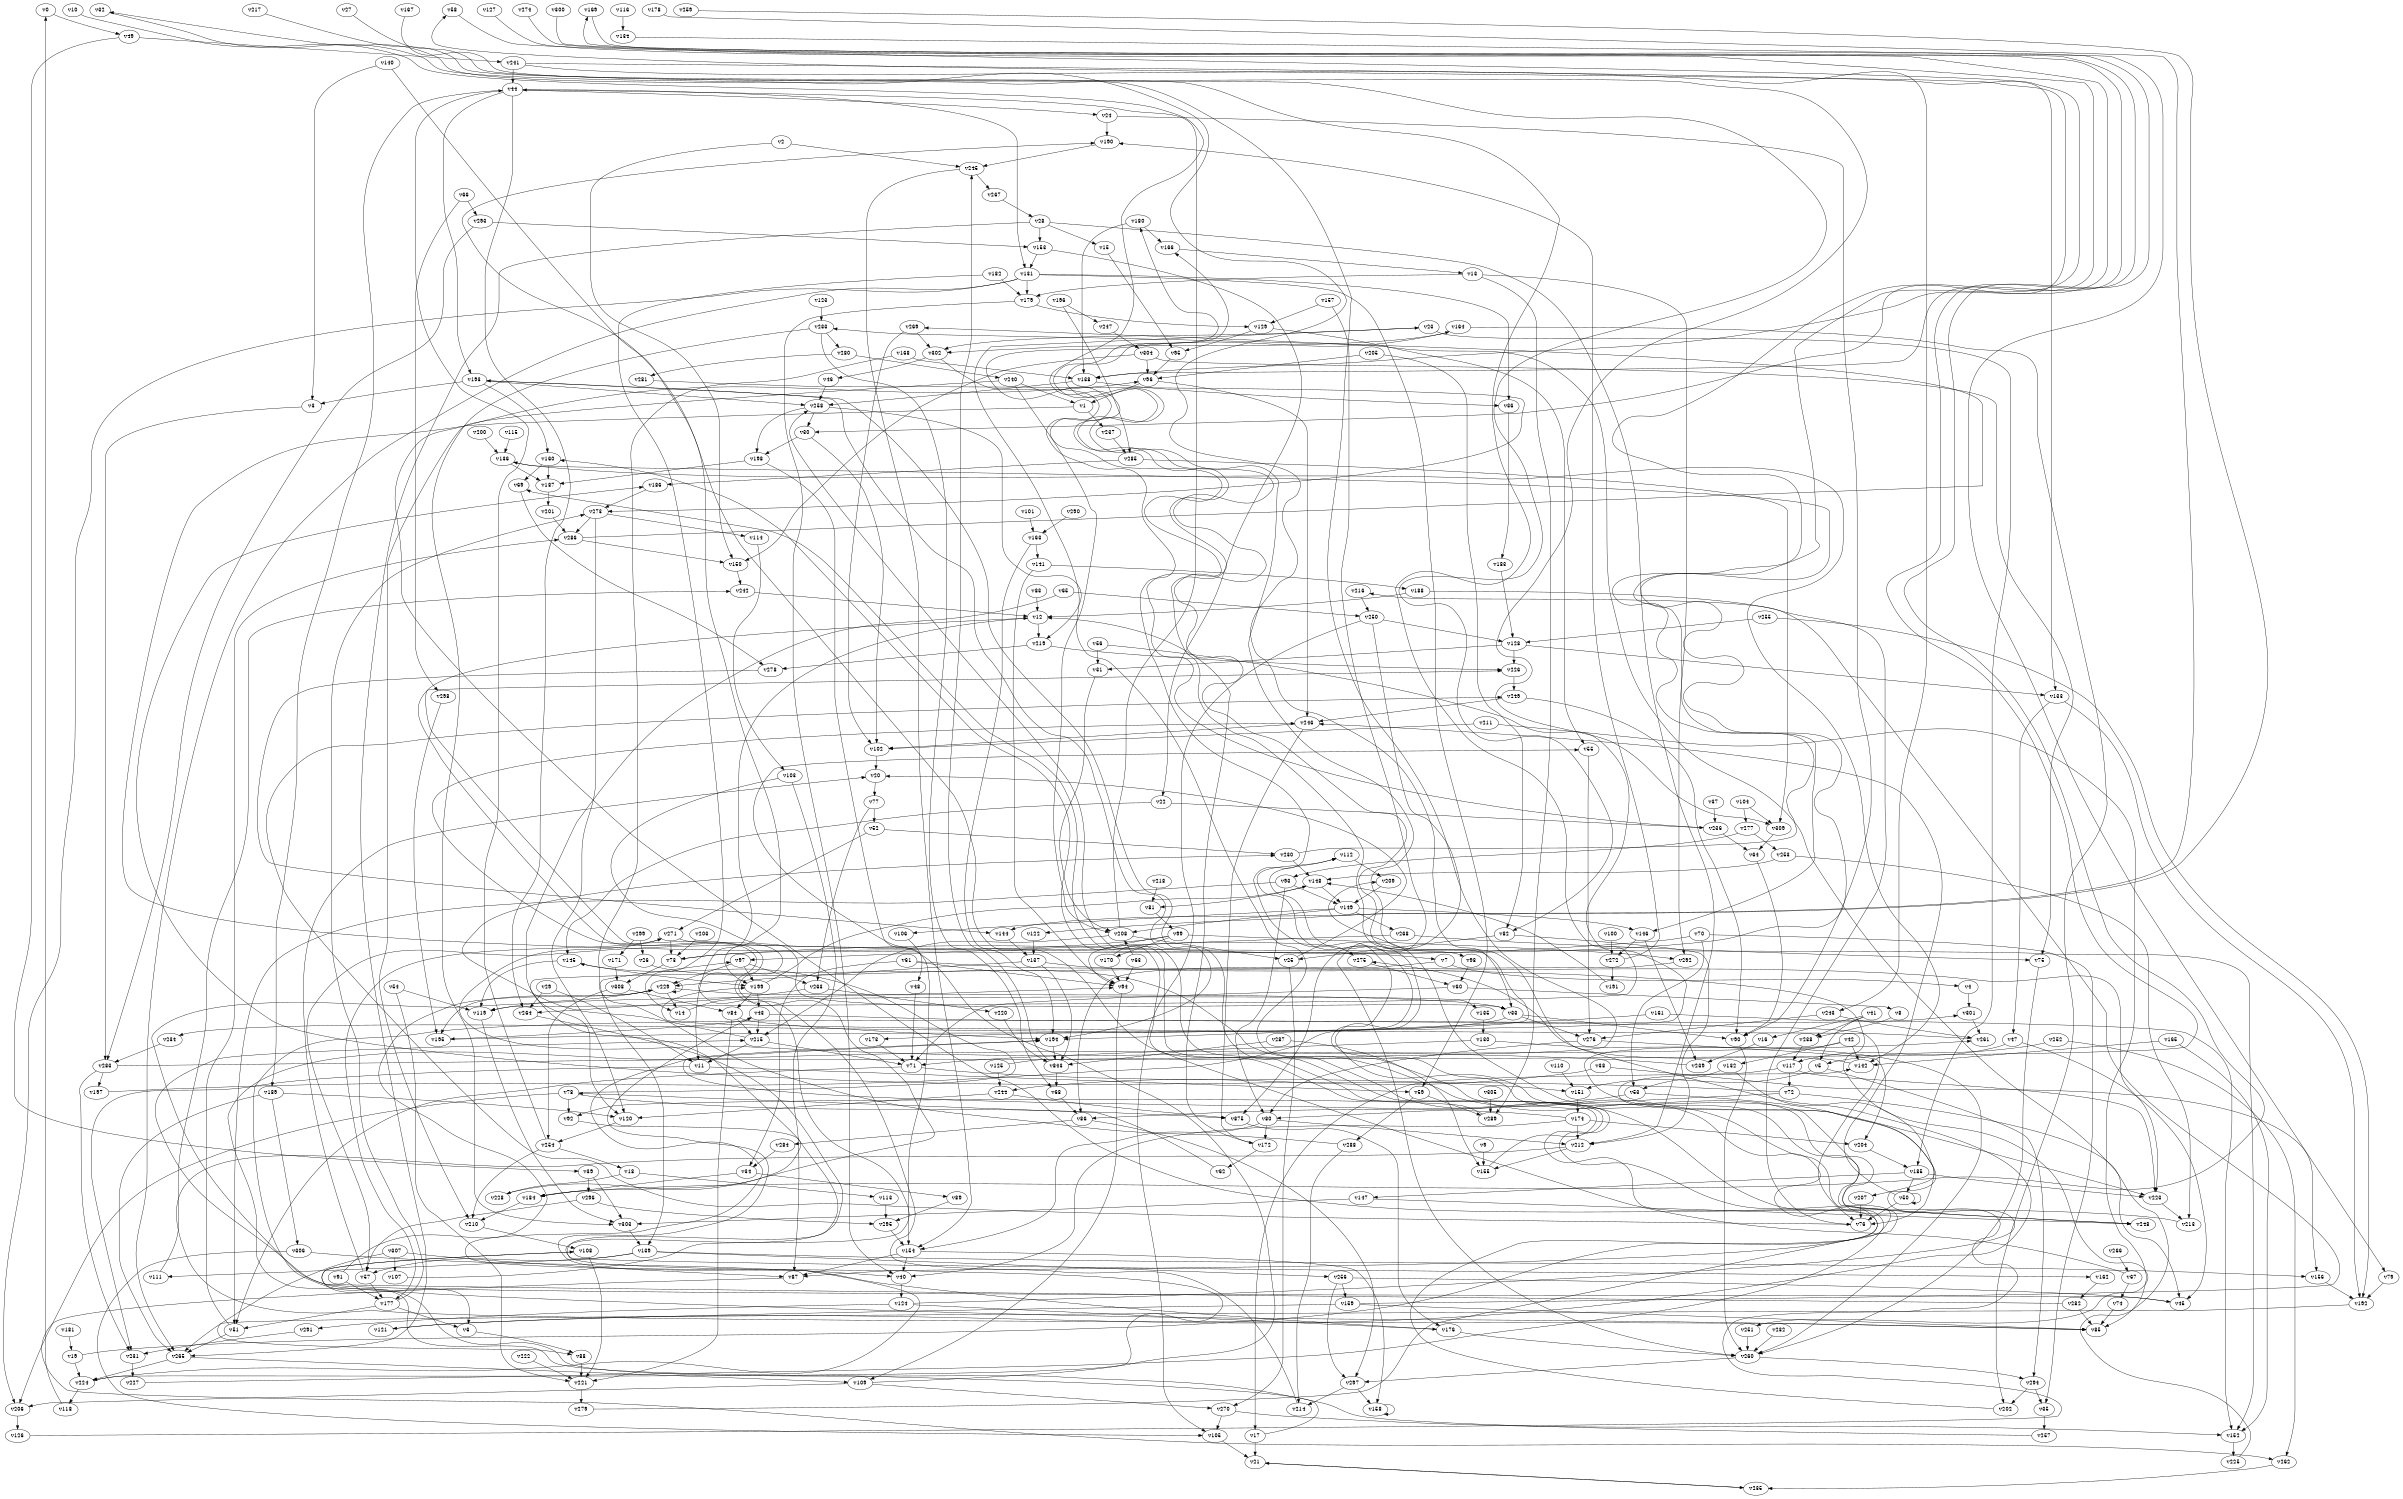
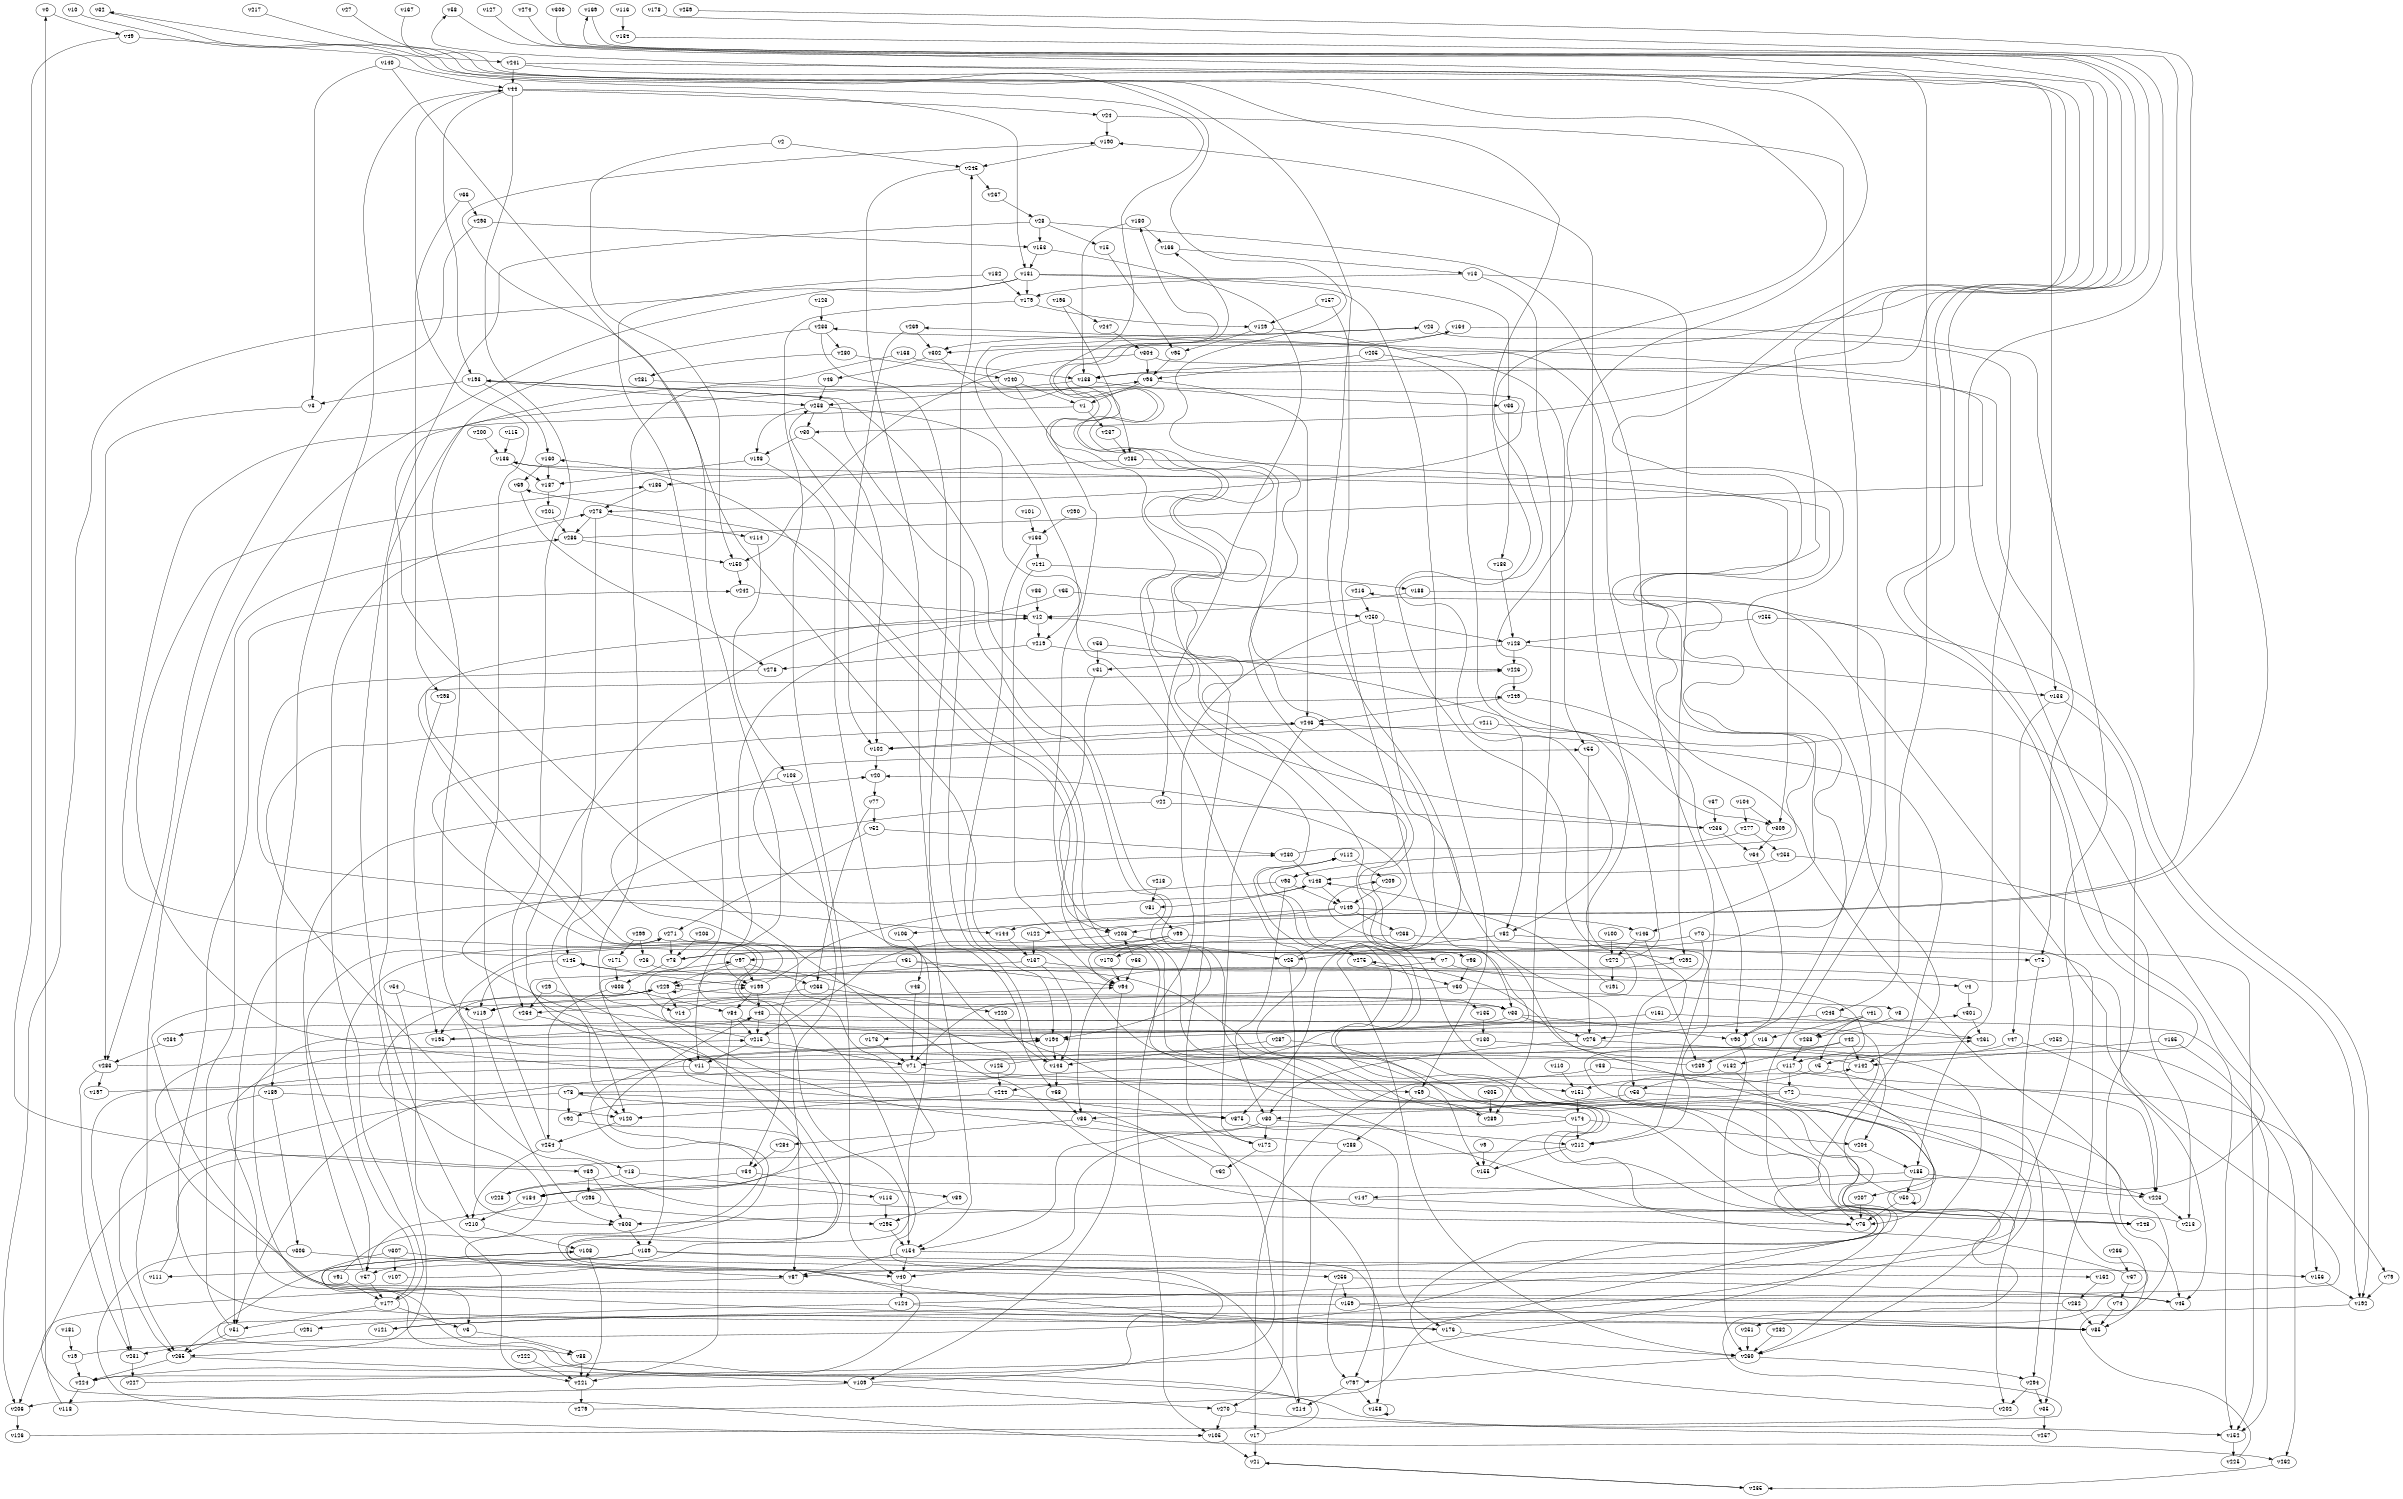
edge "v208" -> "v44": now "v140" -> "v44"
node "v843": label "v843" -> "v143"
node "v297": label "v297" -> "v797"
